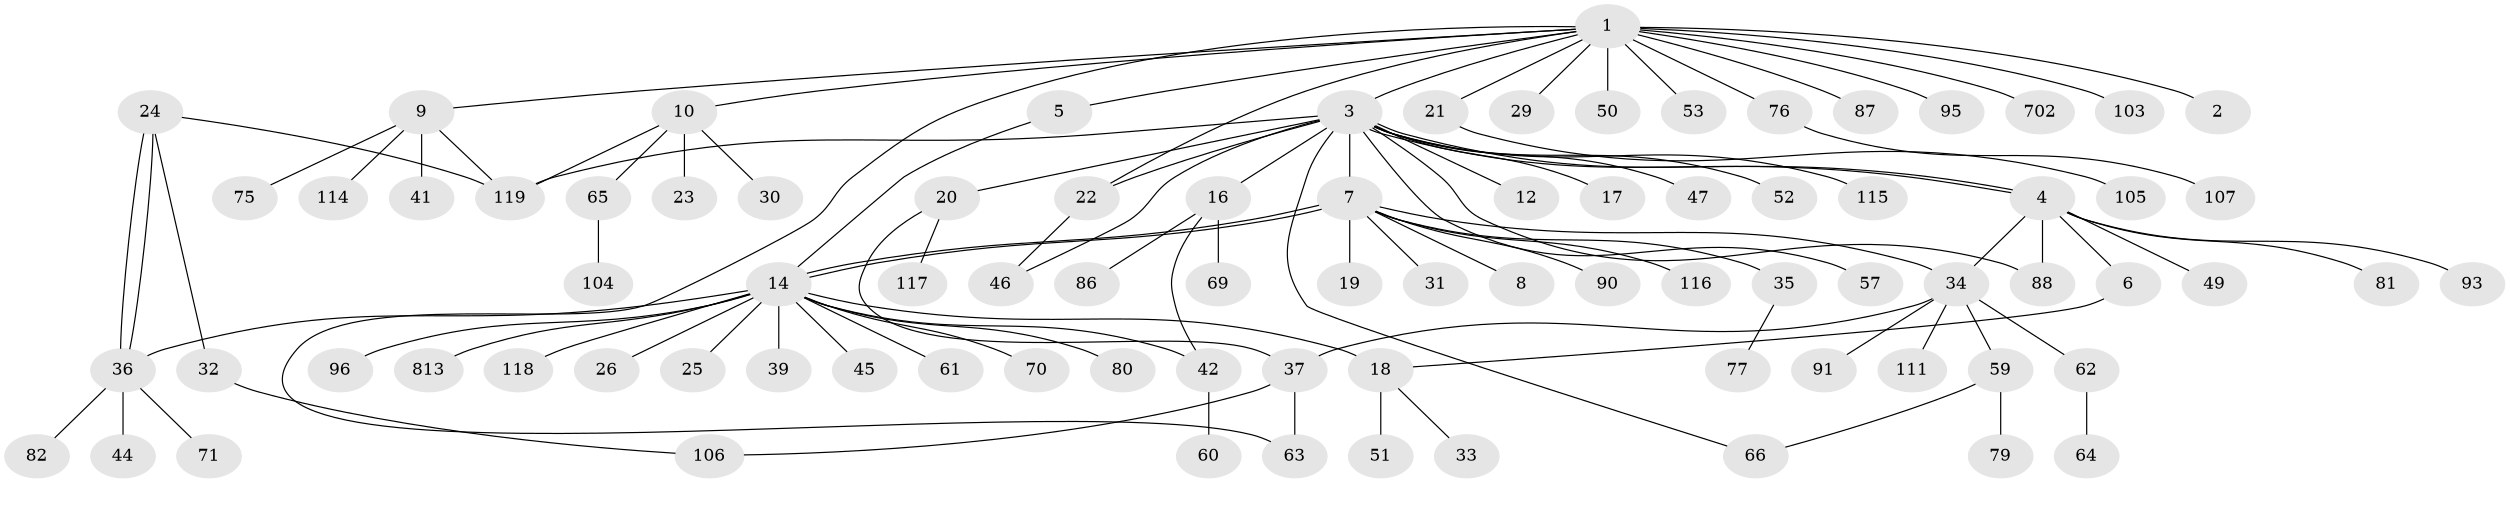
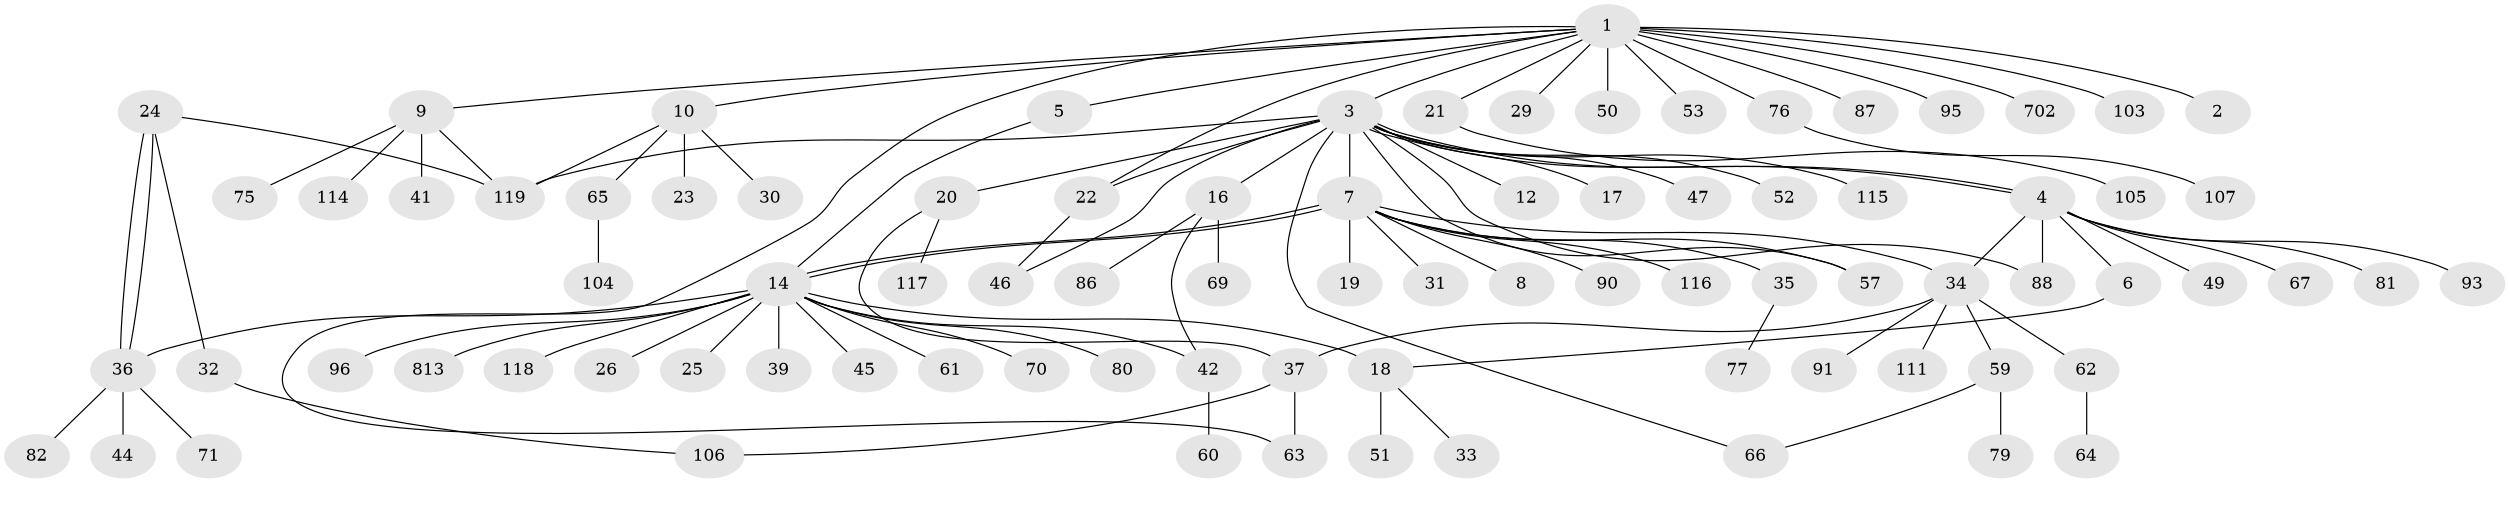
edge "7" -- "57": added
node "67": added
